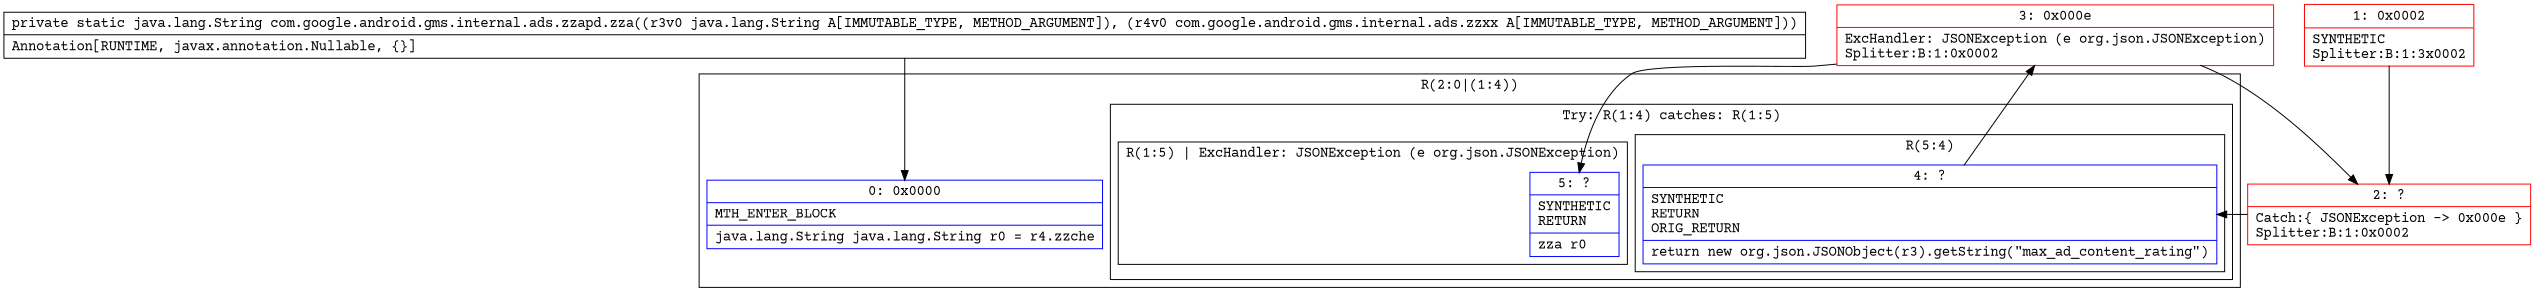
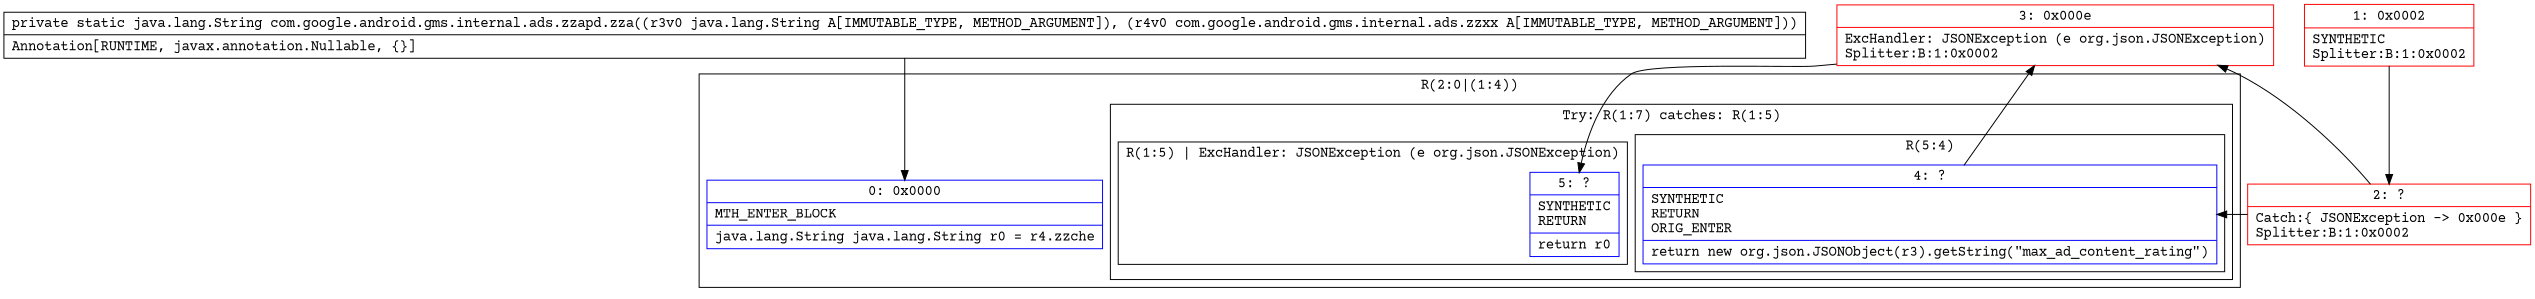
node "1: 0x0002": text "Splitter:B:1:3x0002" -> "Splitter:B:1:0x0002"
edge "3: 0x000e" -> "2: ?": reversed
cluster "Try: R(1:4) catches: R(1:5)": label "Try: R(1:4) catches: R(1:5)" -> "Try: R(1:7) catches: R(1:5)"
node "4: ?": text "ORIG_RETURN" -> "ORIG_ENTER"
node "5: ?": text "zza r0" -> "return r0"
